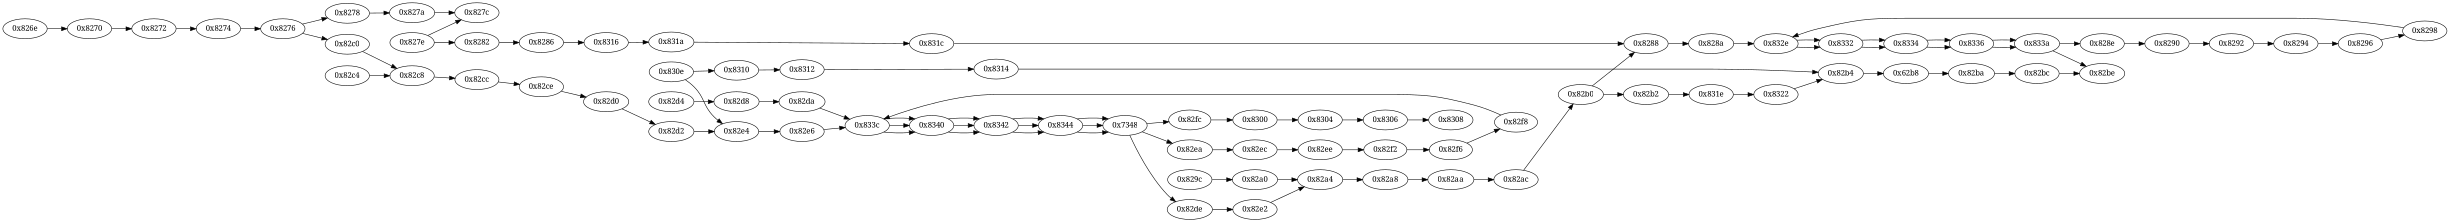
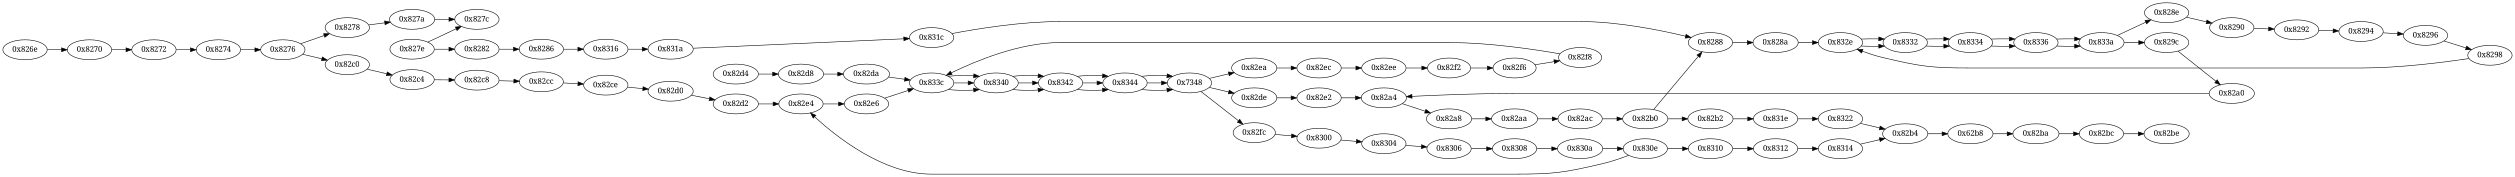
edge "0x833a" -> "0x82be": now "0x833a" -> "0x829c"
edge "0x82c0" -> "0x82c8": now "0x82c0" -> "0x82c4"
node "0x830a": added
